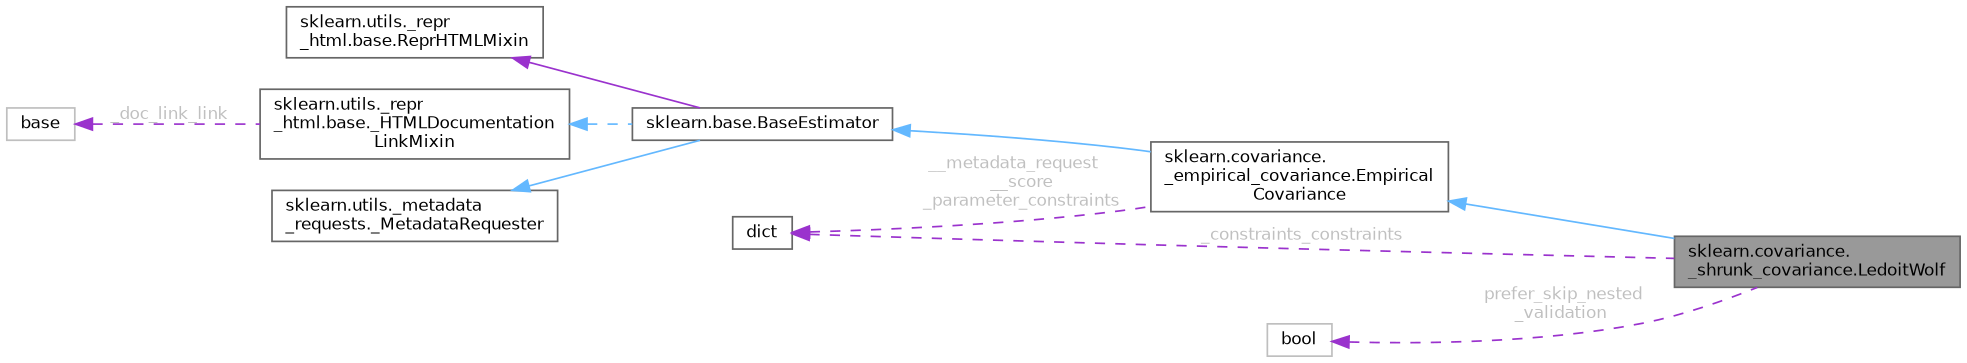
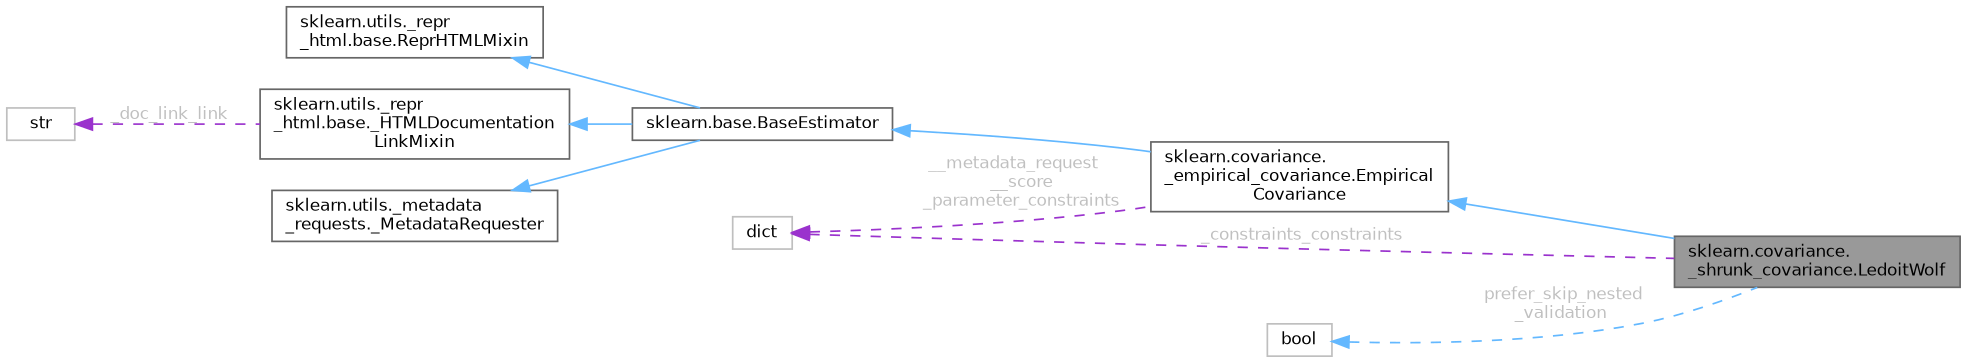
edge "sklearn.base.BaseEstimator" -> "sklearn.utils._repr _html.base.ReprHTMLMixin": color darkorchid3 -> steelblue1
node "base": label "base" -> "str"
edge "sklearn.base.BaseEstimator" -> "sklearn.utils._repr _html.base._HTMLDocumentation LinkMixin": style dashed -> solid
node "dict": color gray40 -> grey75
edge "sklearn.covariance. _shrunk_covariance.LedoitWolf" -> "bool": color darkorchid3 -> steelblue1
